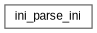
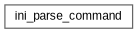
node "ini_parse_ini": label "ini_parse_ini" -> "ini_parse_command"
